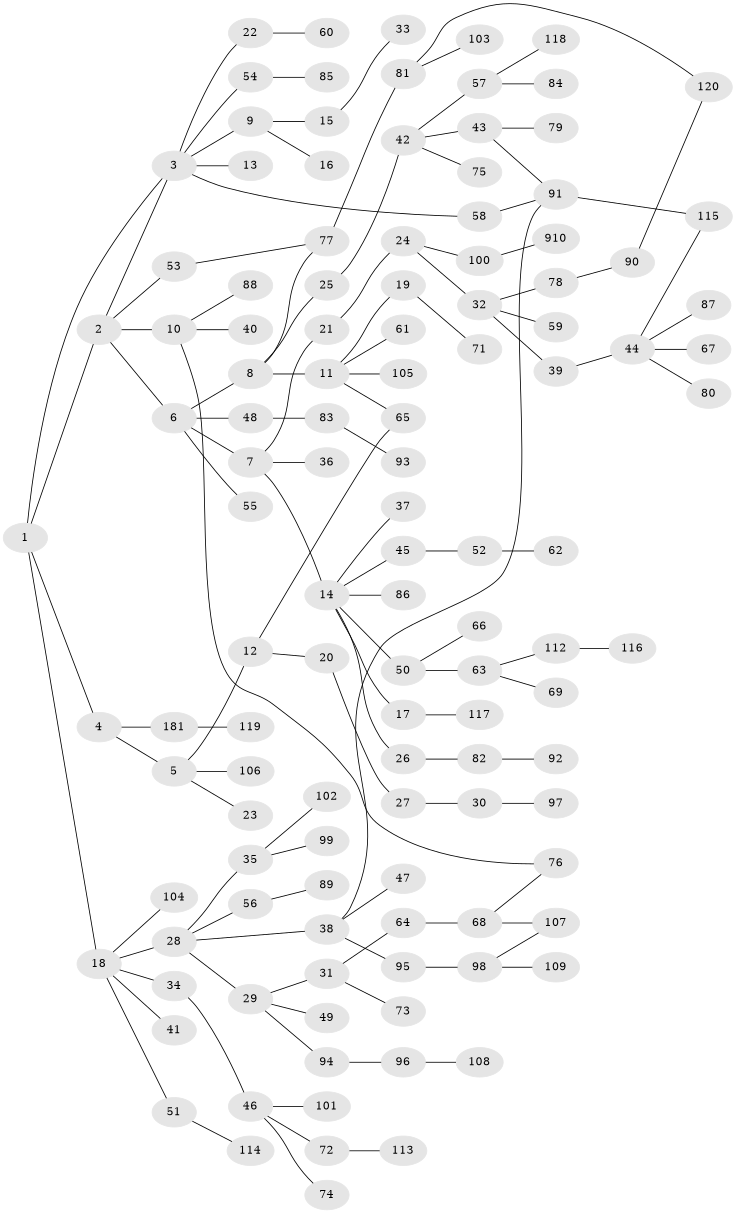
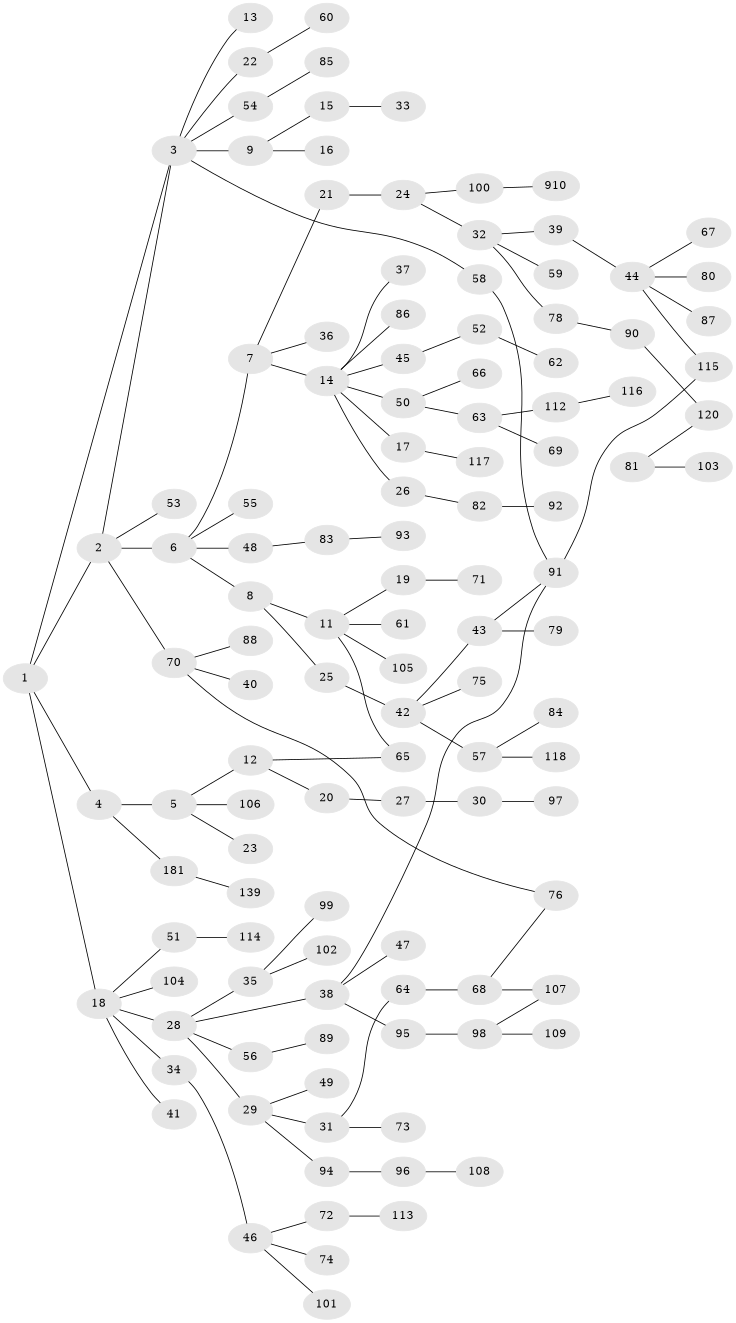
node "77": removed
node "10": label "10" -> "70"
node "119": label "119" -> "139"
